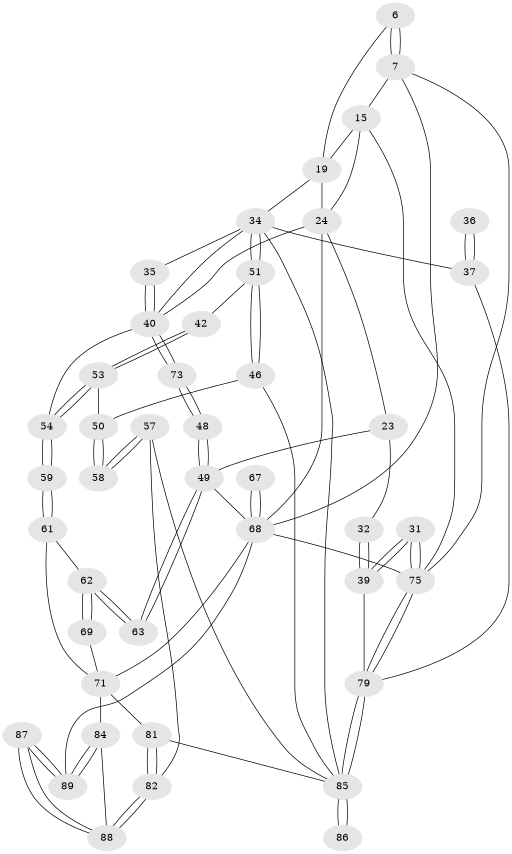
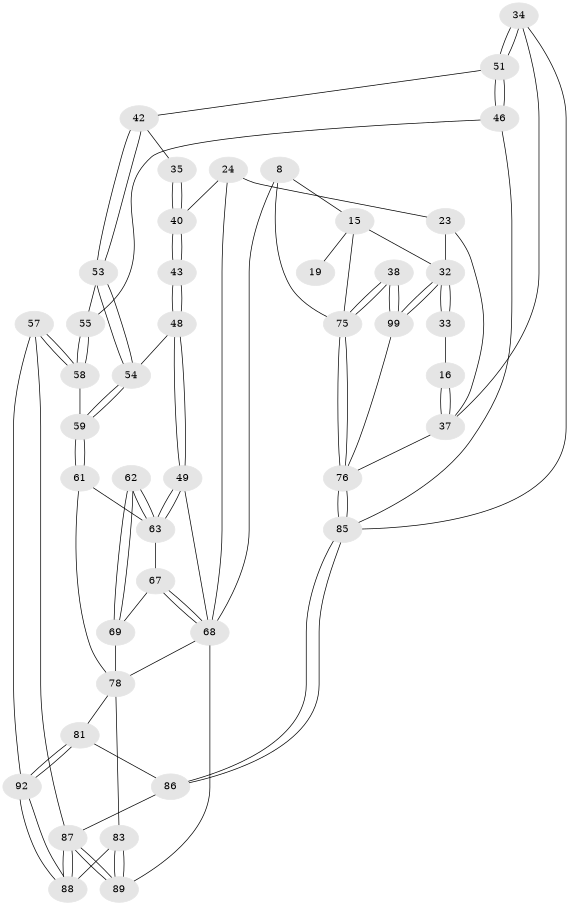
node "6": removed
node "7": label "7" -> "8"
edge "15" -- "24": now "15" -- "32"
edge "19" -- "34": removed
edge "19" -- "24": removed
node "36": label "36" -> "16"
edge "34" -- "35": now "42" -- "35"
edge "34" -- "40": removed
node "33": added
edge "40" -- "54": now "48" -- "54"
node "73": label "73" -> "43"
edge "58" -- "59": added
node "50": label "50" -> "55"
edge "23" -- "49": now "23" -- "37"
node "31": label "31" -> "38"
edge "68" -- "75": removed
edge "61" -- "62": now "61" -- "63"
edge "63" -- "67": added
node "39": label "39" -> "99"
edge "67" -- "69": added
edge "57" -- "85": now "57" -- "87"
node "71": label "71" -> "78"
node "79": label "79" -> "76"
node "84": label "84" -> "83"
edge "81" -- "85": now "81" -- "86"
node "82": label "82" -> "92"
edge "86" -- "87": added
